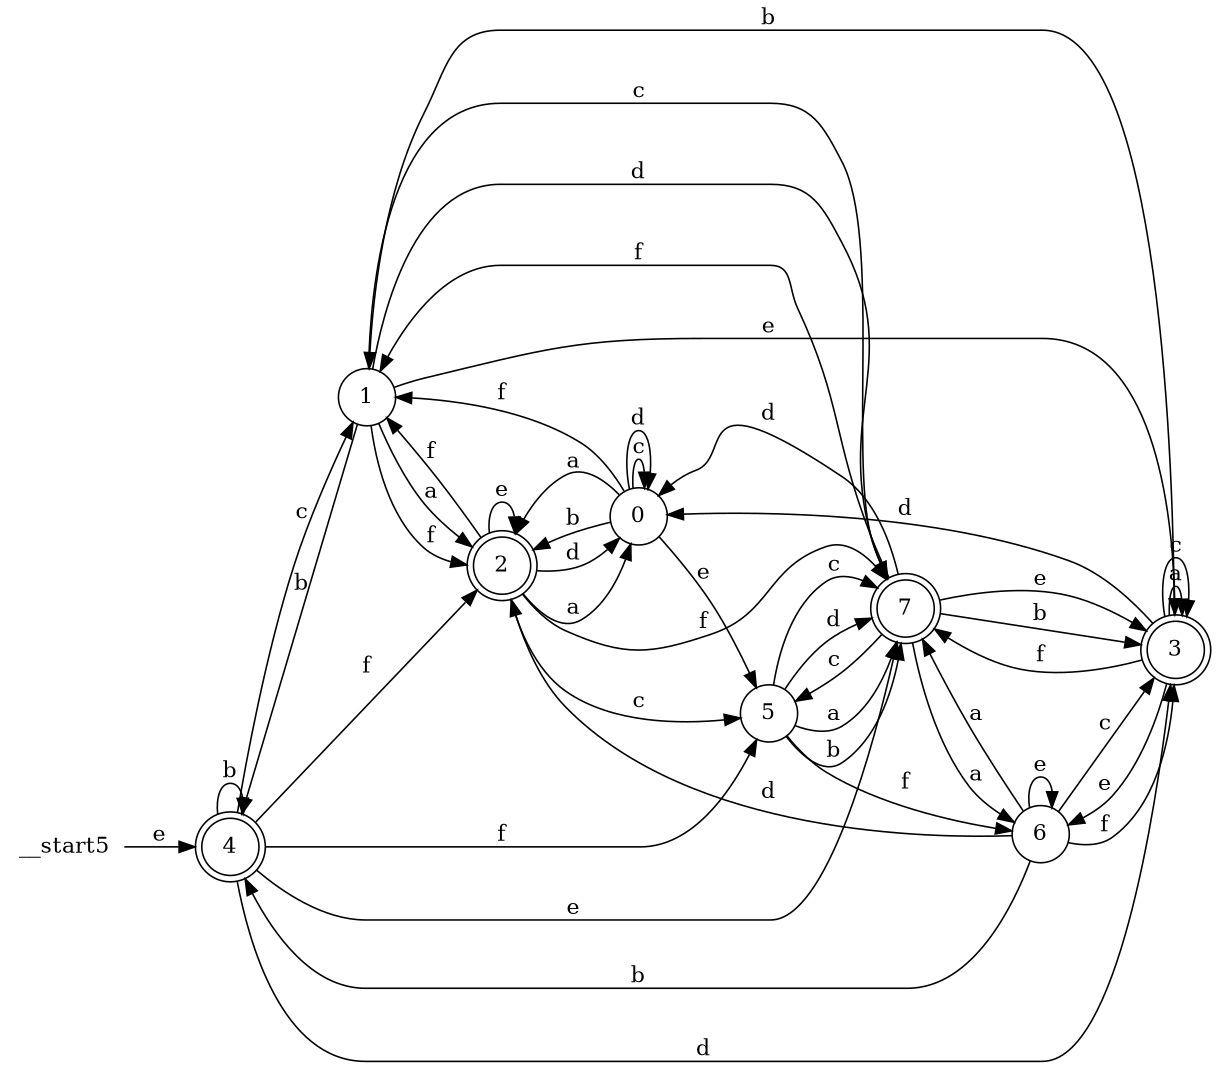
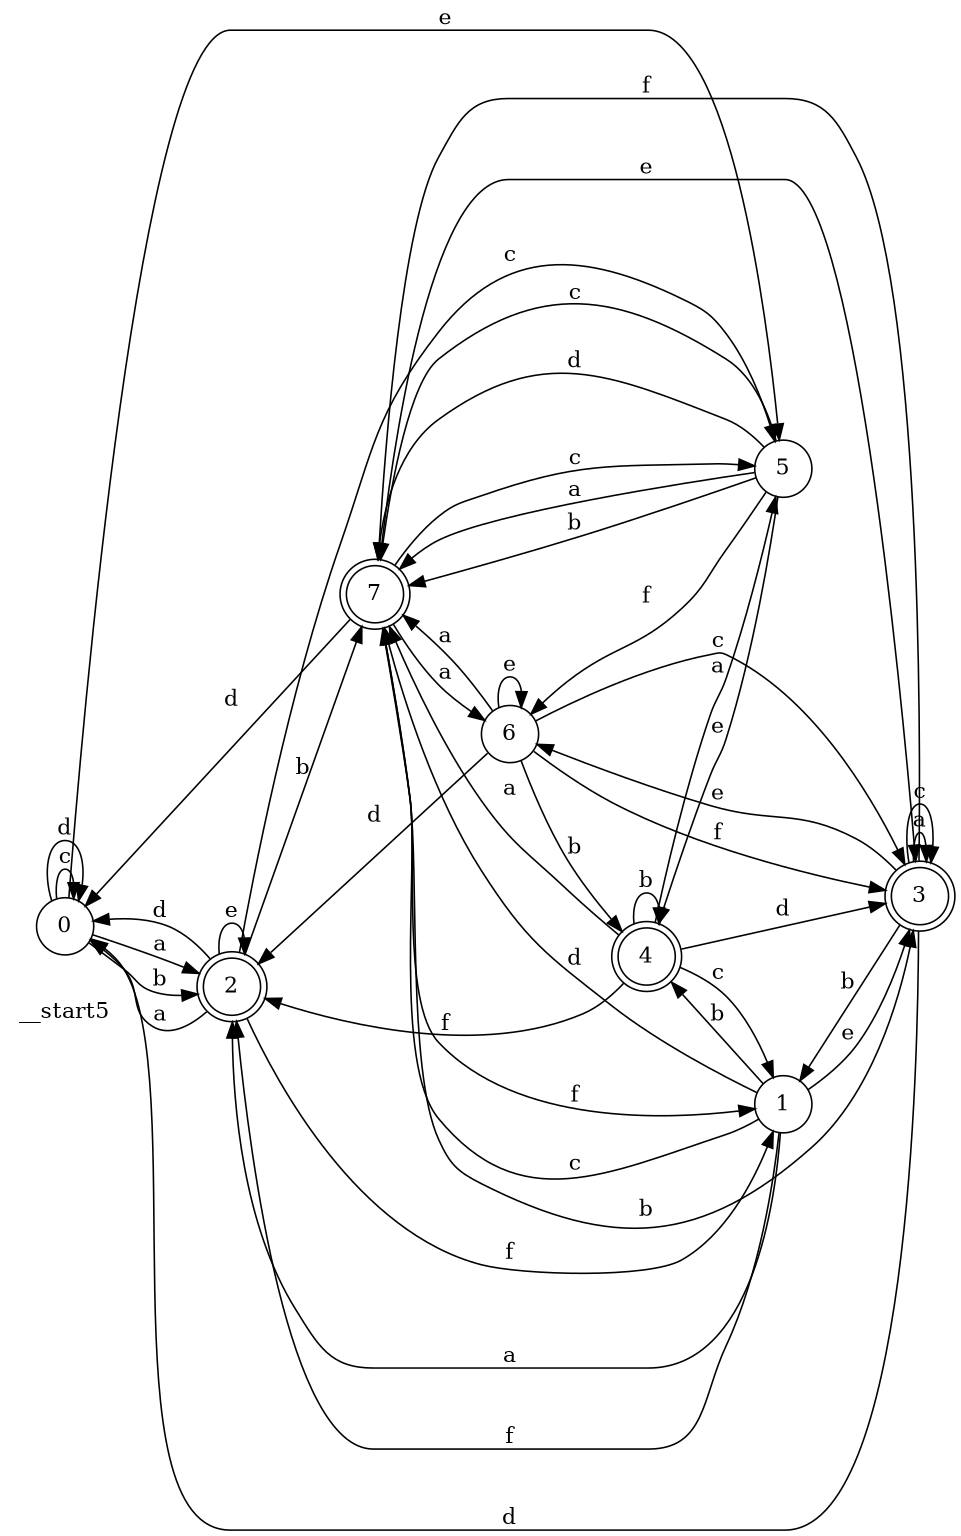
edge "0" -> "1": removed, label "f"
edge "2" -> "7": label "f" -> "b"
edge "4" -> "5": label "f" -> "a"
edge "__start5" -> "4": now "5" -> "4"
edge "4" -> "7": label "e" -> "a"
